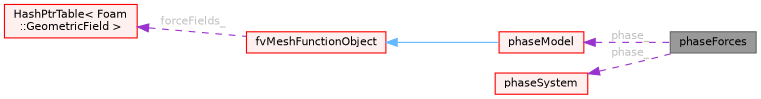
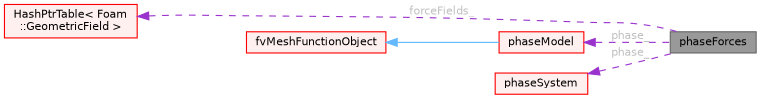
edge "fvMeshFunctionObject" -> "HashPtrTable< Foam ::GeometricField >": now "phaseForces" -> "HashPtrTable< Foam ::GeometricField >"
